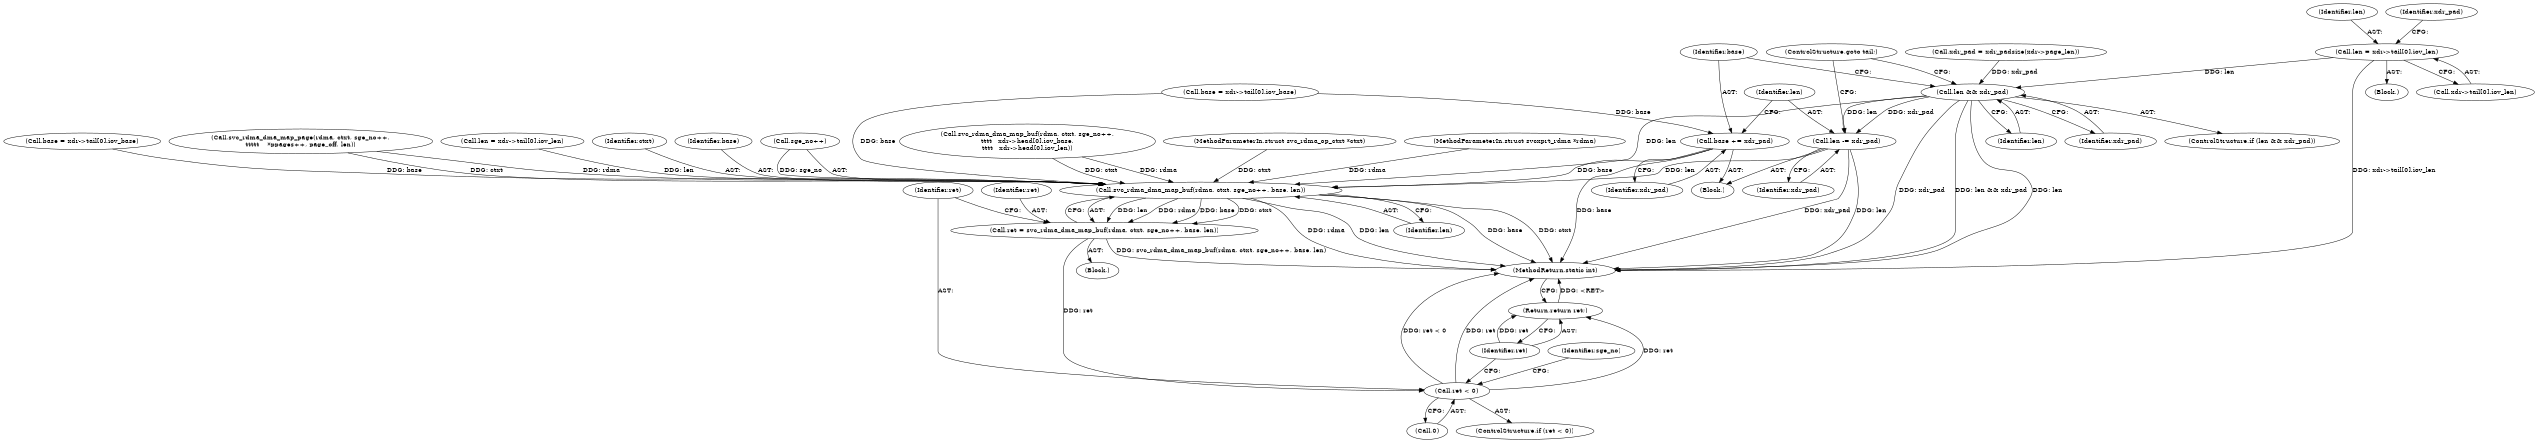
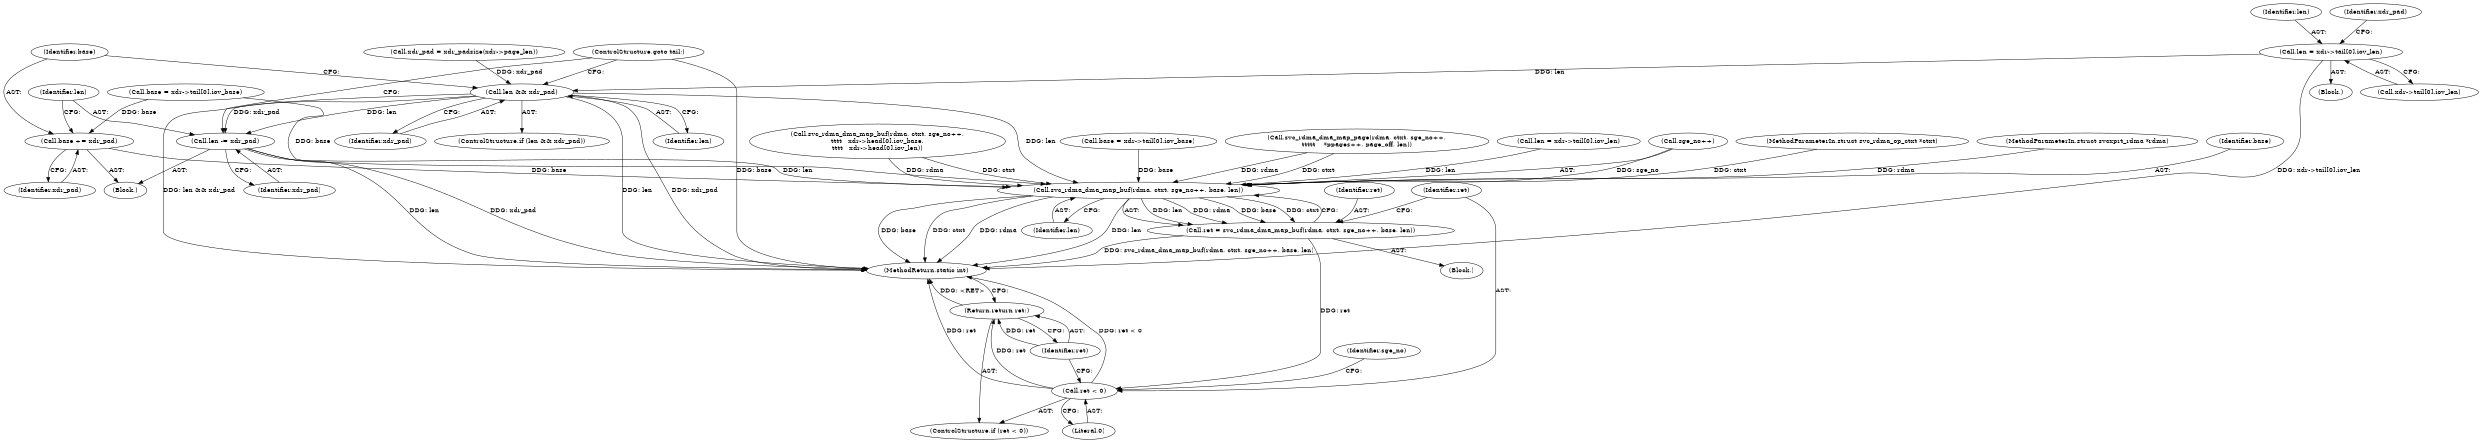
node "(Identifier,ctxt)": removed
edge "(Call,base += xdr_pad)" -> "(MethodReturn,static int)": now "(ControlStructure,goto tail;)" -> "(MethodReturn,static int)"
edge "(Return,return ret;)" -> "(ControlStructure,if (ret < 0))": added, label "AST:"
node "(Call,0)": label "(Call,0)" -> "(Literal,0)"
